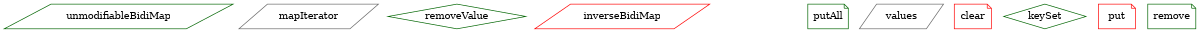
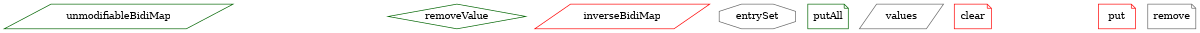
node "mapIterator": removed
node "entrySet": added
node "keySet": removed
node "remove": color darkgreen -> gray40
